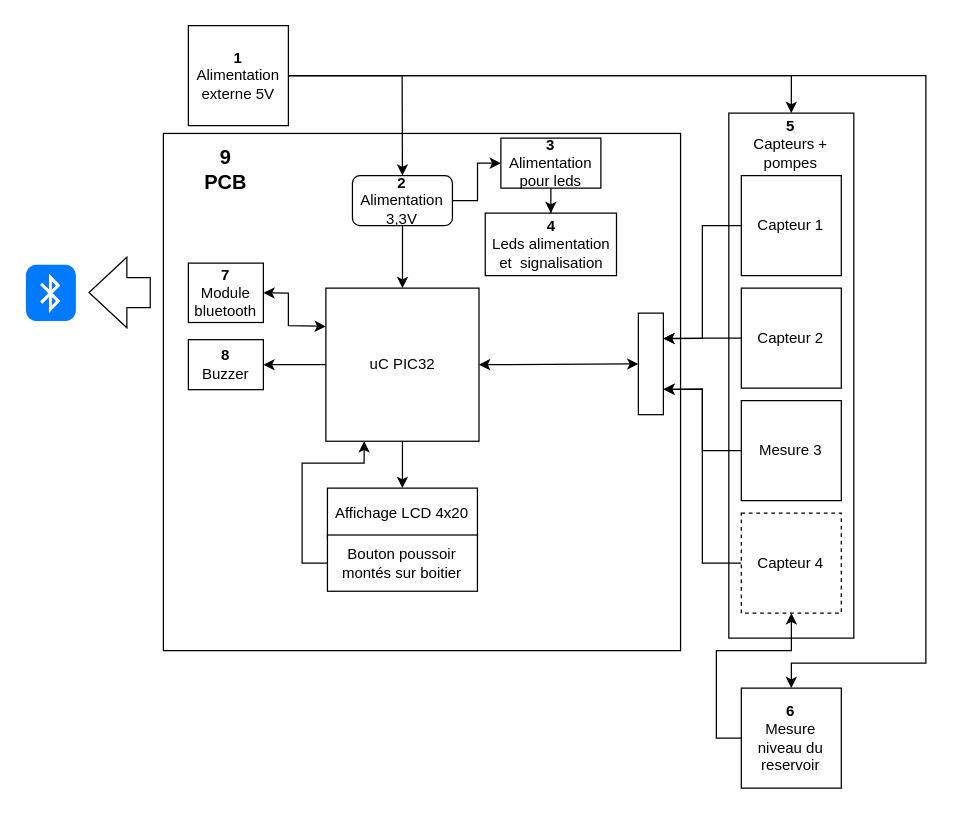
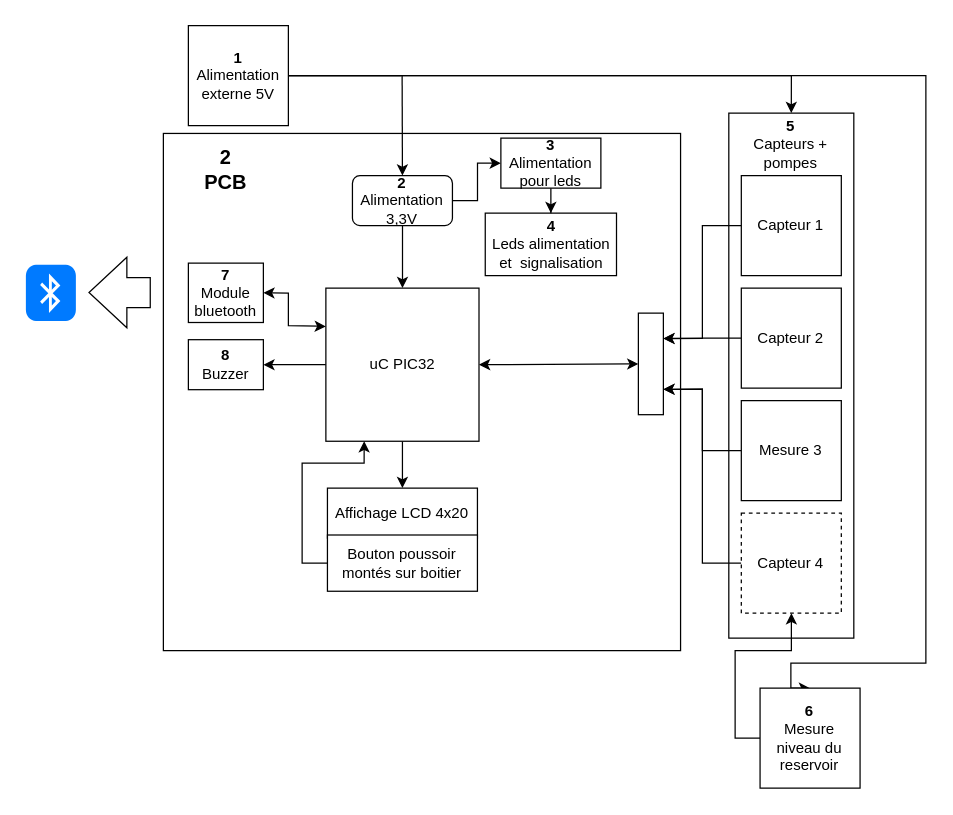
node "9 PCB": label "9 PCB" -> "2 PCB"
node "6 Mesure niveau du reservoir": moved (791, 738) -> (810, 738)
